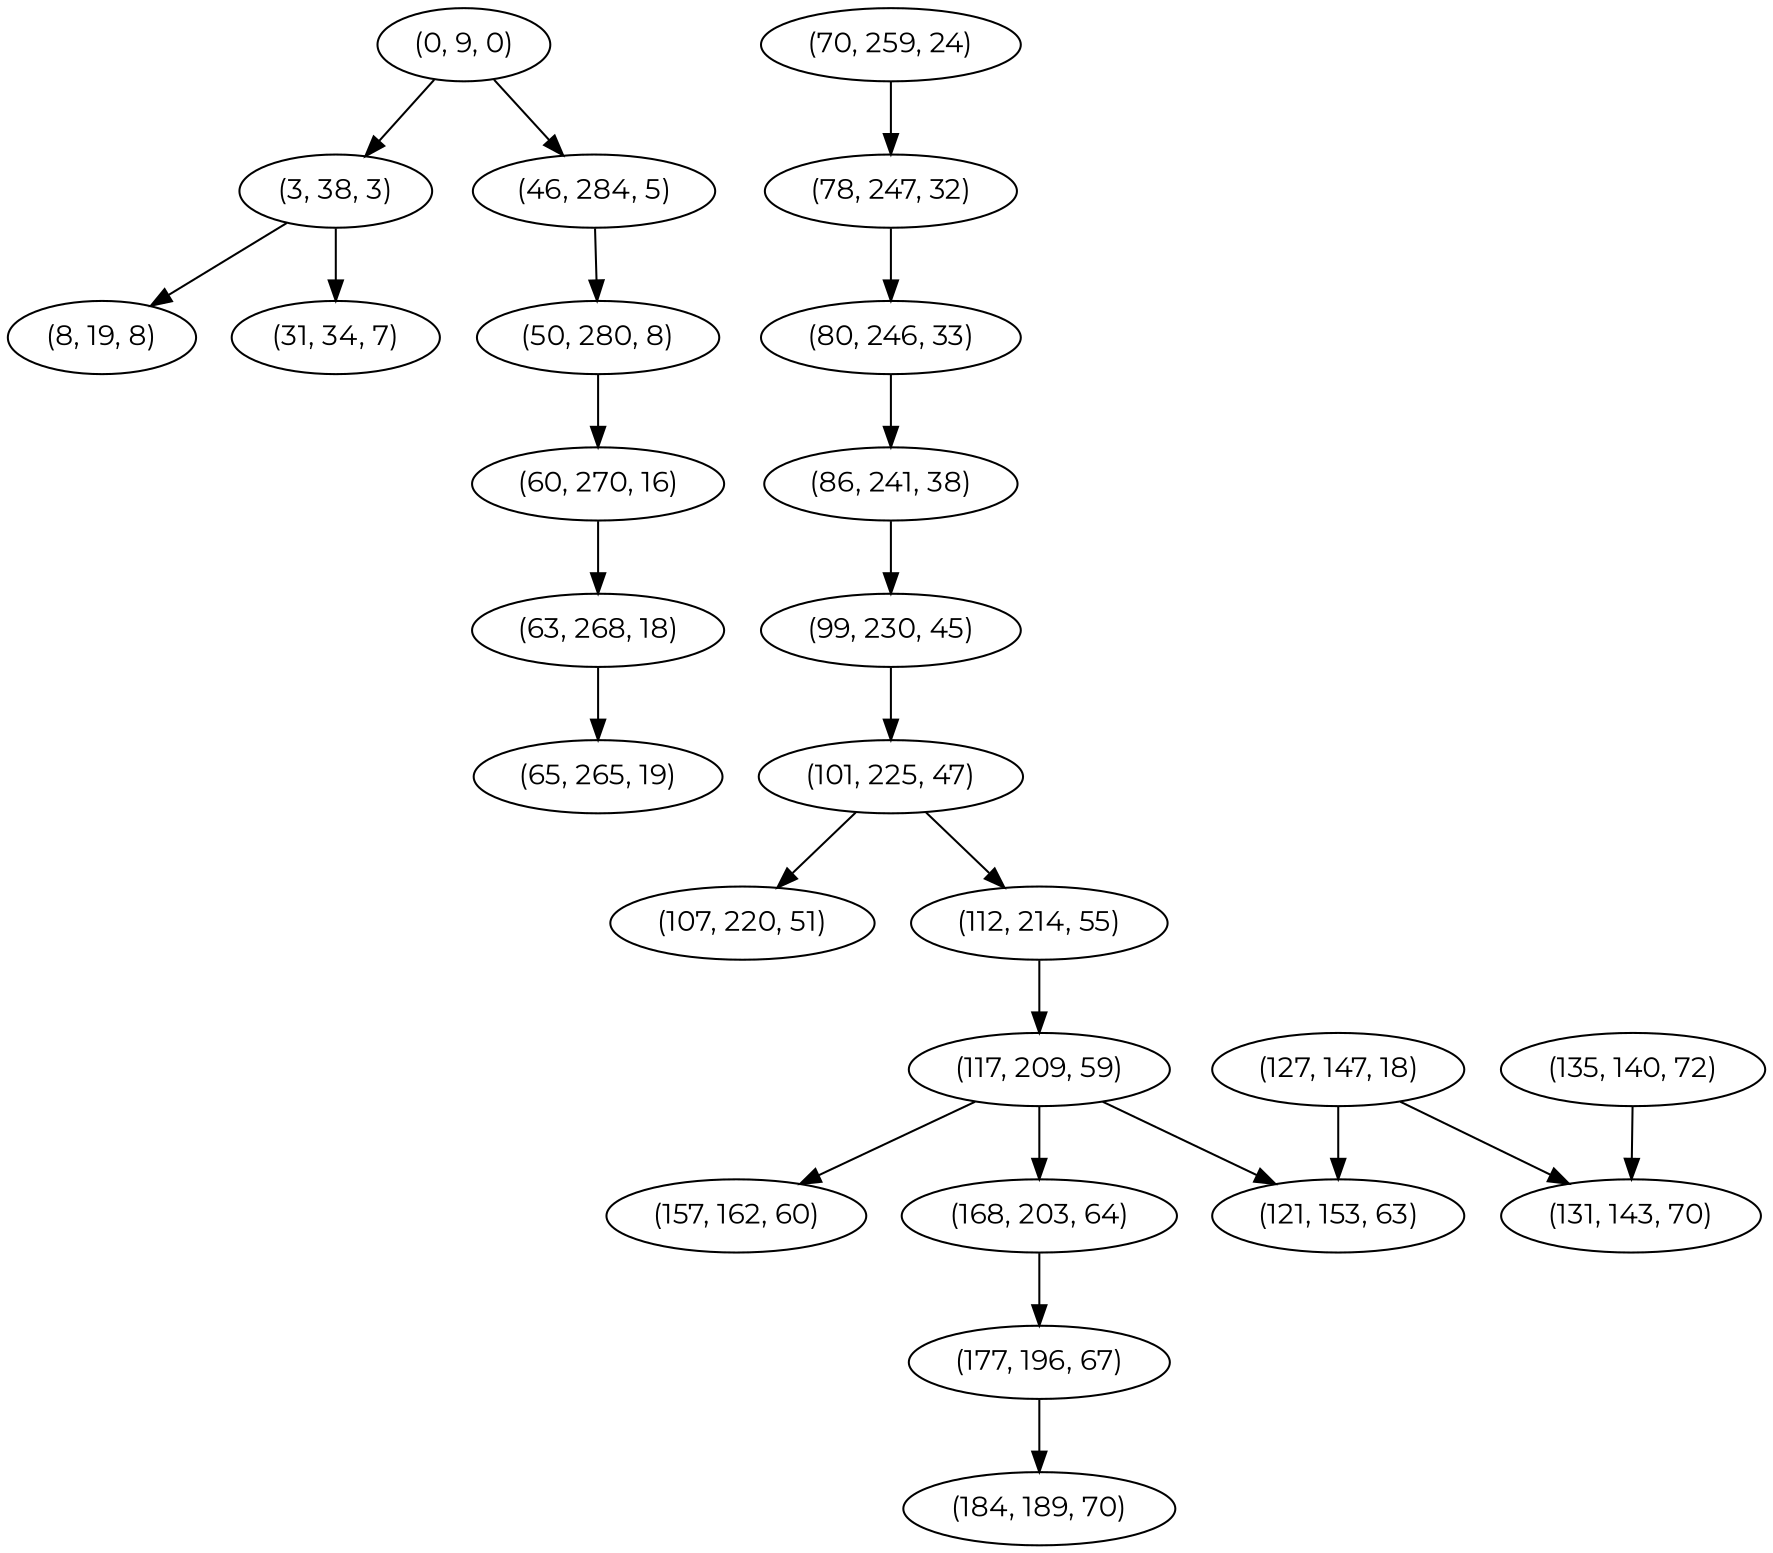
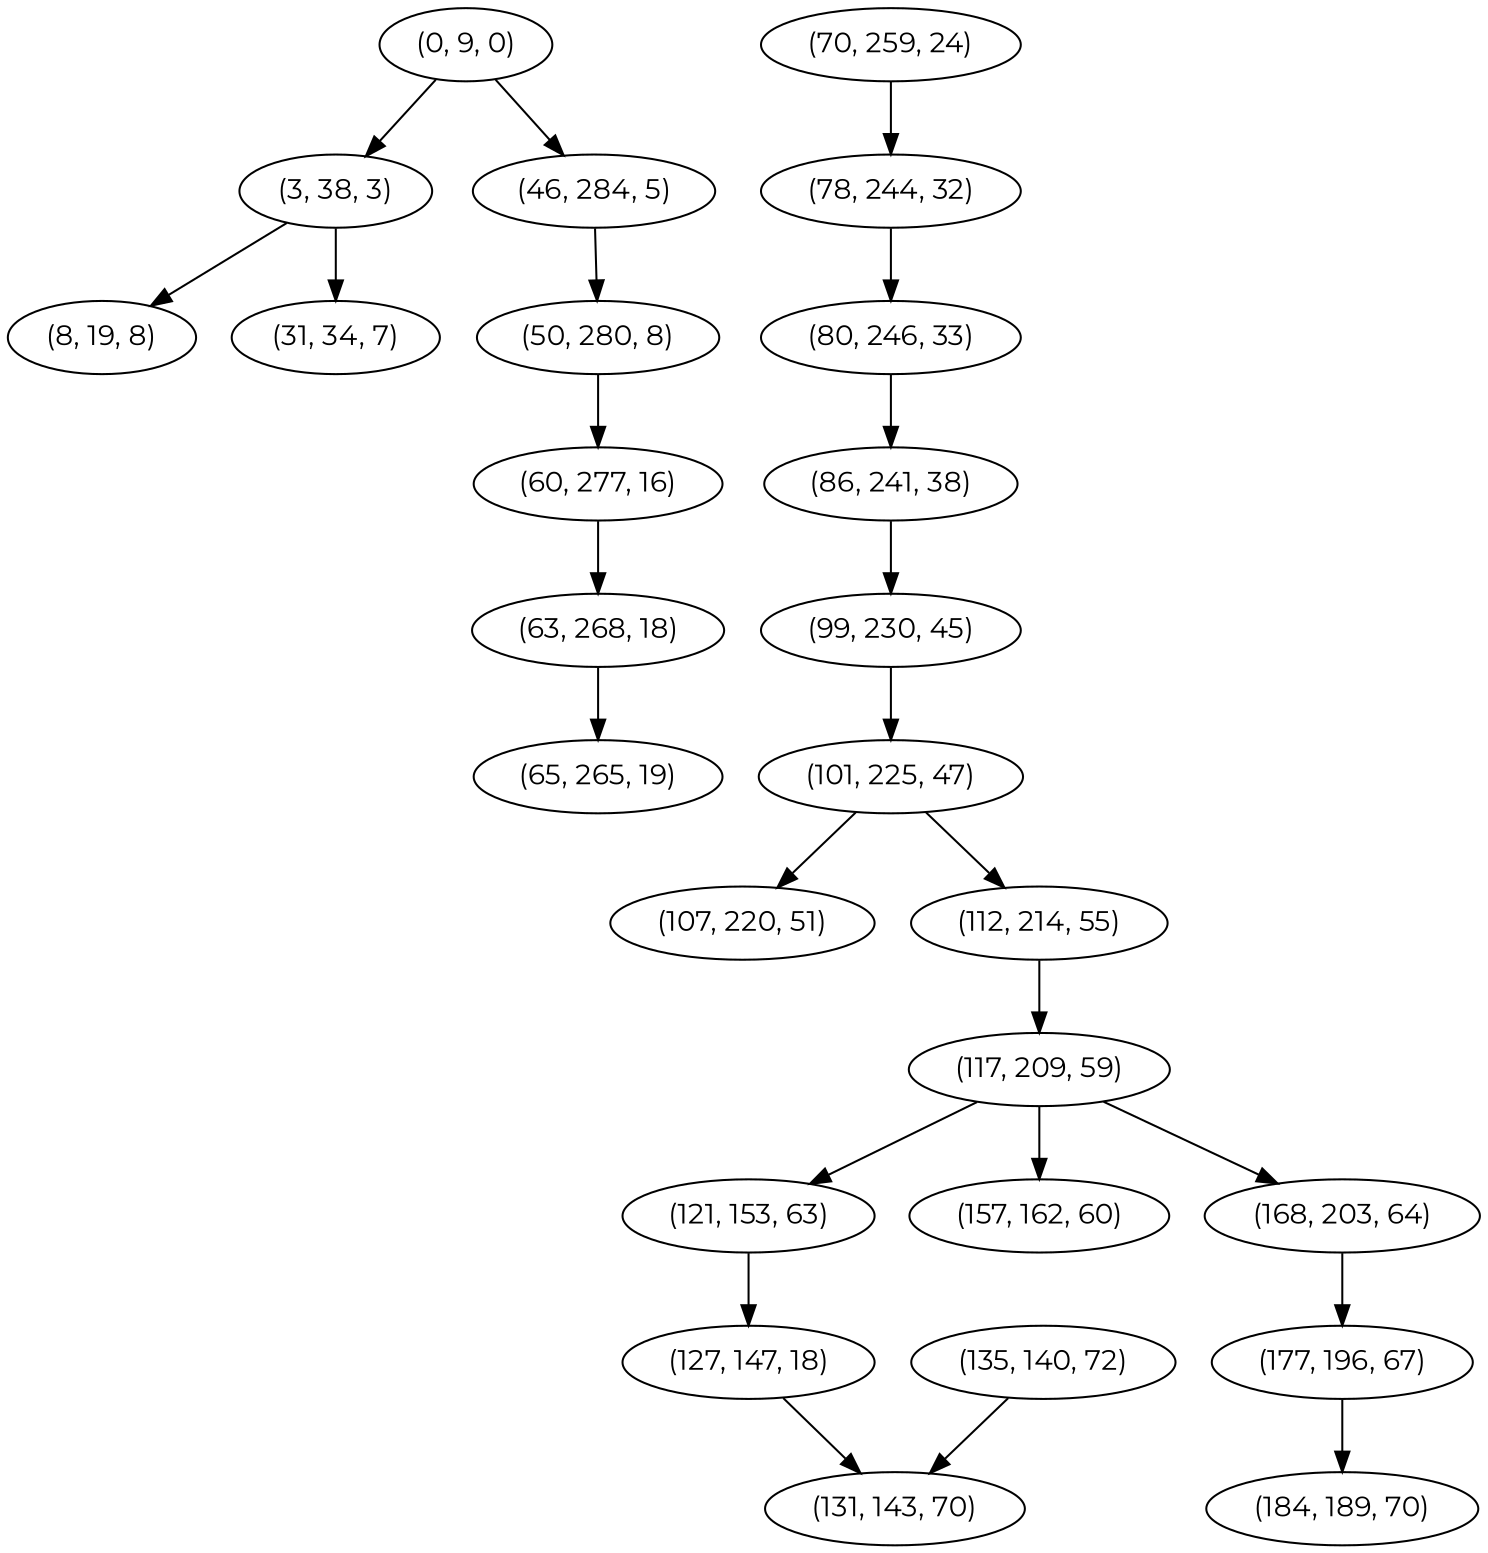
node "(78, 247, 32)": label "(78, 247, 32)" -> "(78, 244, 32)"
node "(60, 270, 16)": label "(60, 270, 16)" -> "(60, 277, 16)"
edge "(127, 147, 18)" -> "(121, 153, 63)": reversed
